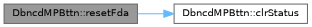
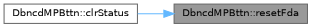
edge "DbncdMPBttn::resetFda" -> "DbncdMPBttn::clrStatus": reversed
